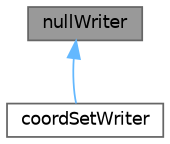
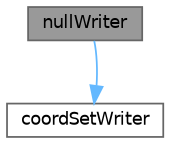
edge "coordSetWriter" -> "nullWriter": reversed
